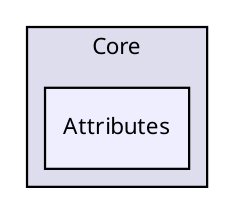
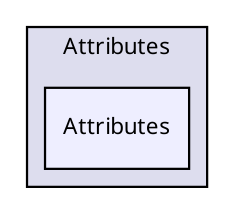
cluster "Core": label "Core" -> "Attributes"
